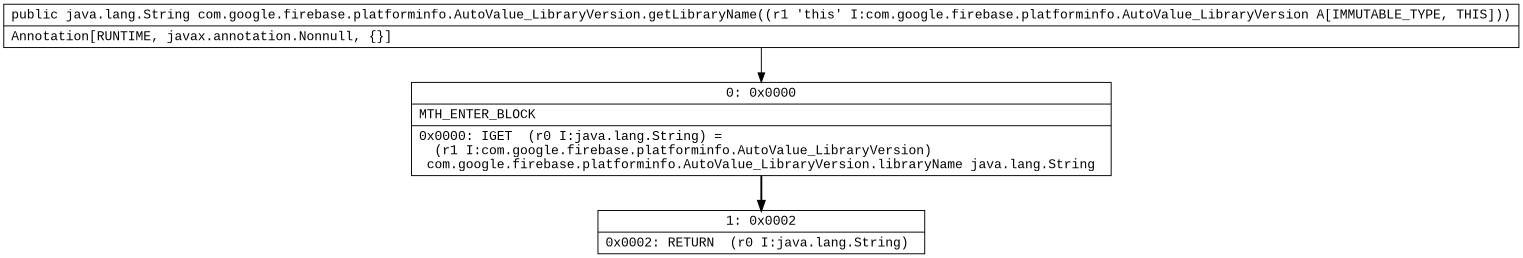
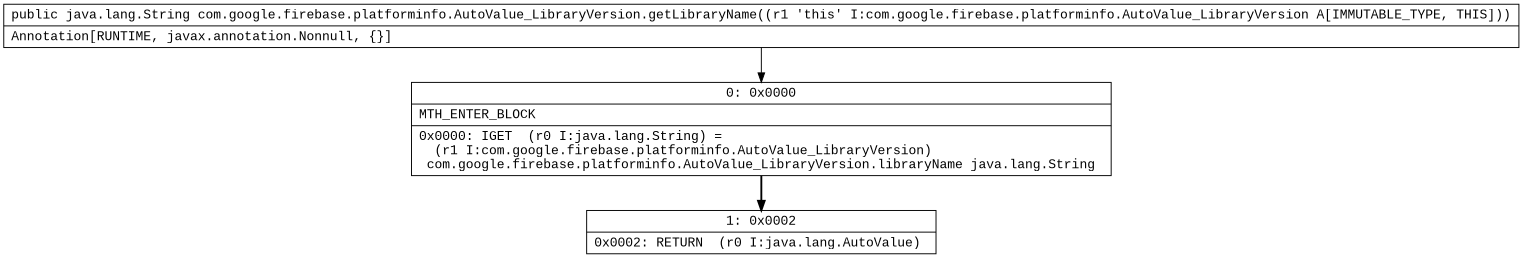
node "1: 0x0002": text "0x0002: RETURN  (r0 I:java.lang.String)" -> "0x0002: RETURN  (r0 I:java.lang.AutoValue)"
